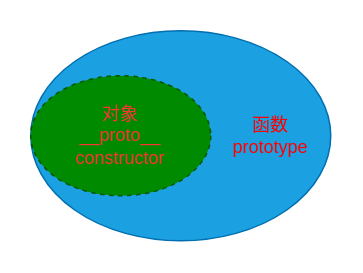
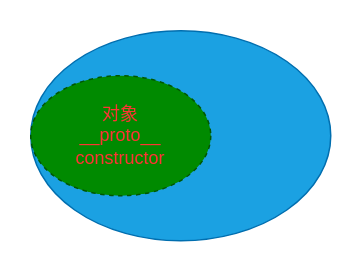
node "函数 prototype": removed
